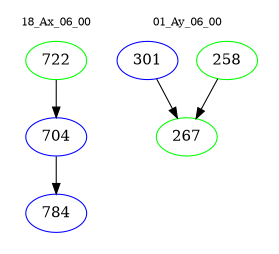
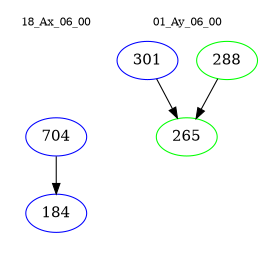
node "722": removed
node "258": label "258" -> "288"
node "267": label "267" -> "265"
node "784": label "784" -> "184"
